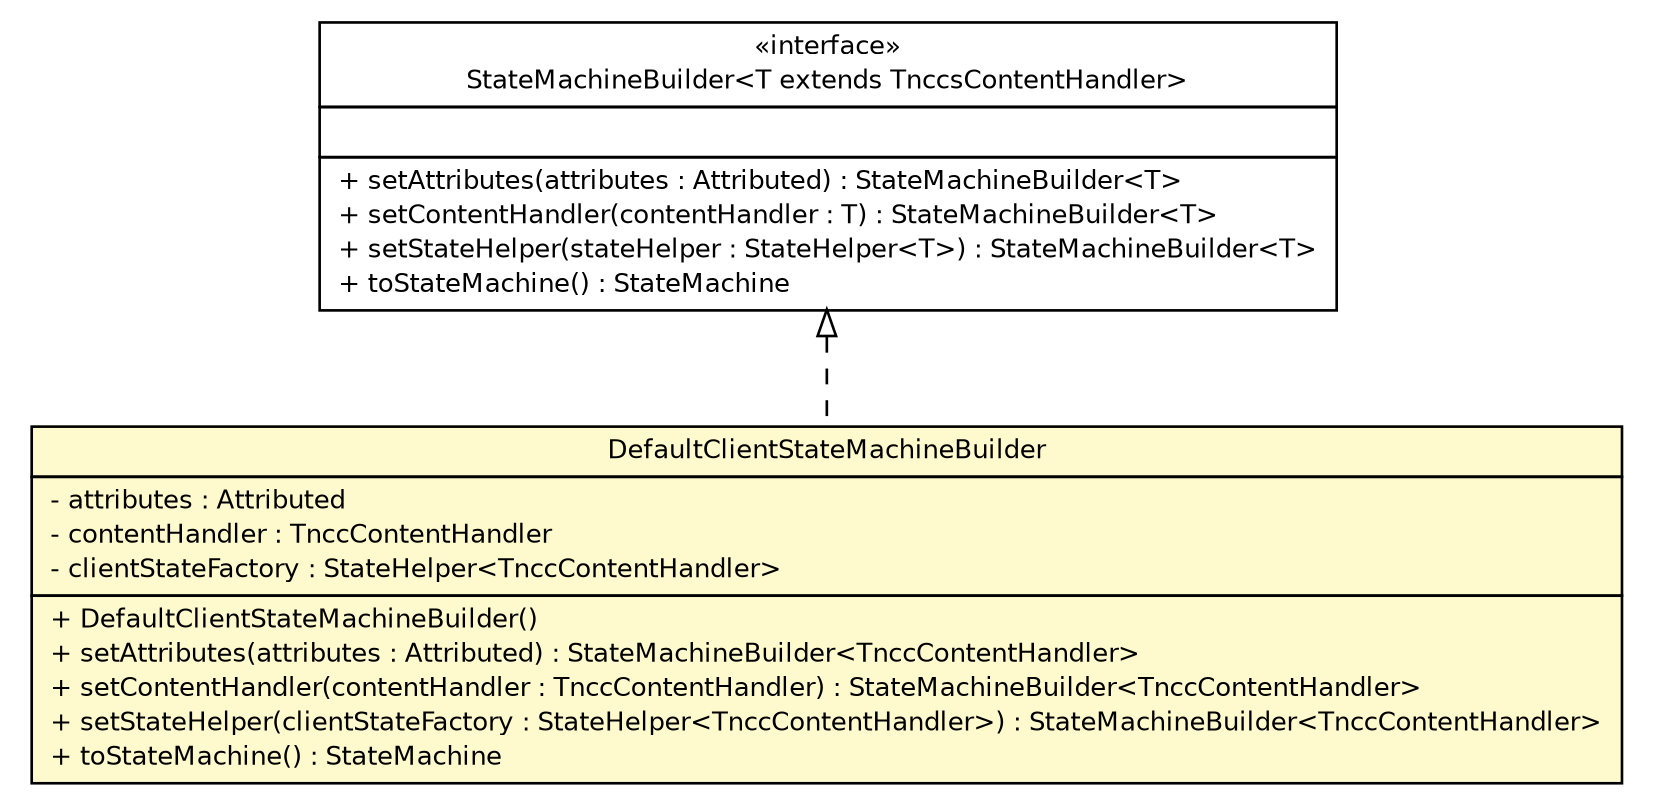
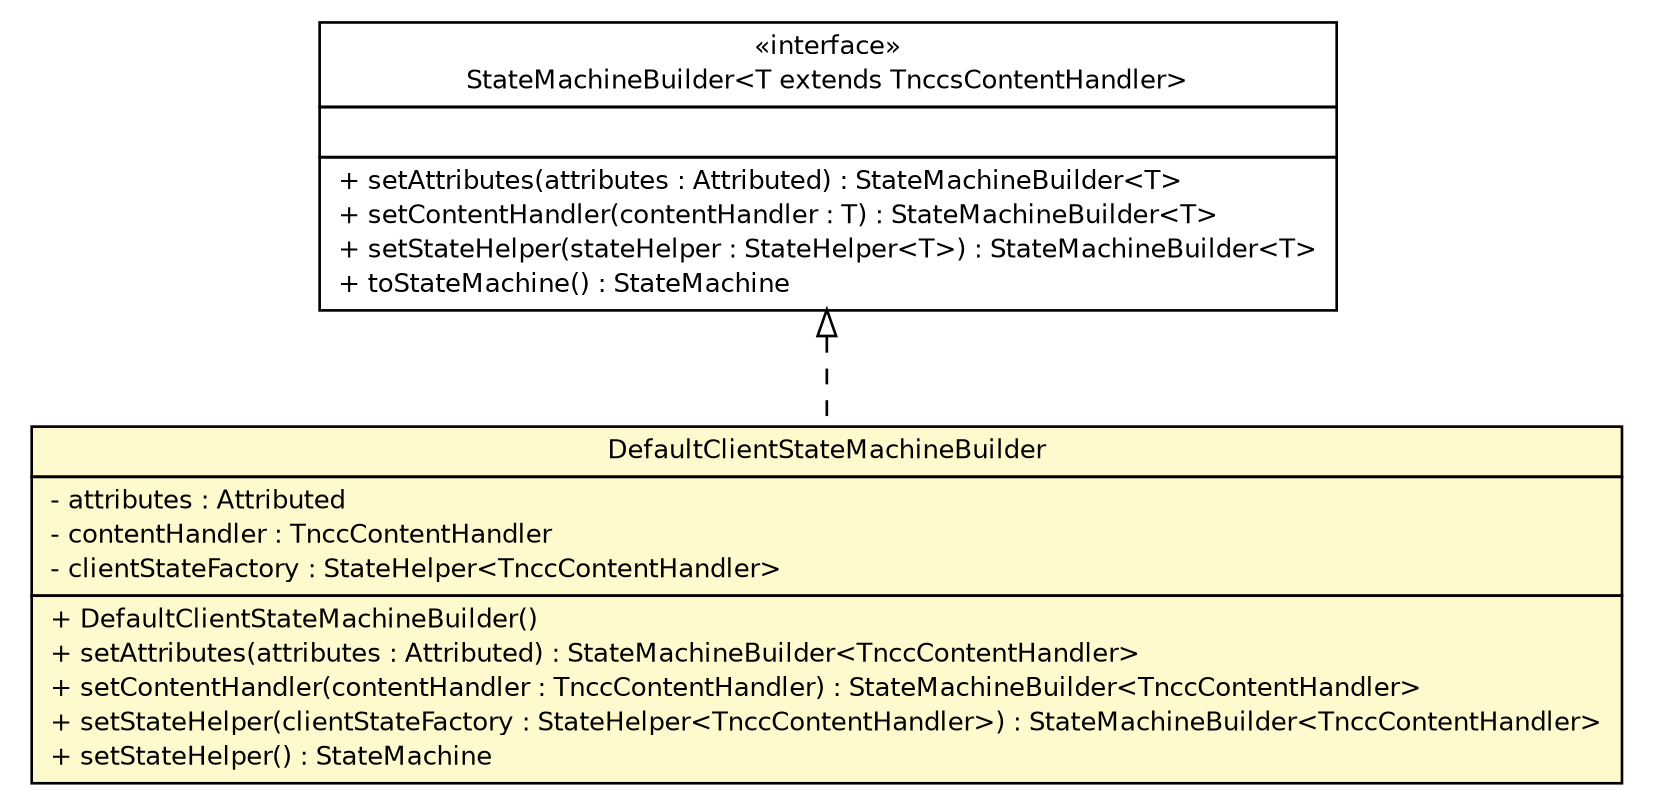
node "DefaultClientStateMachineBuilder": text "+ toStateMachine() : StateMachine" -> "+ setStateHelper() : StateMachine"
